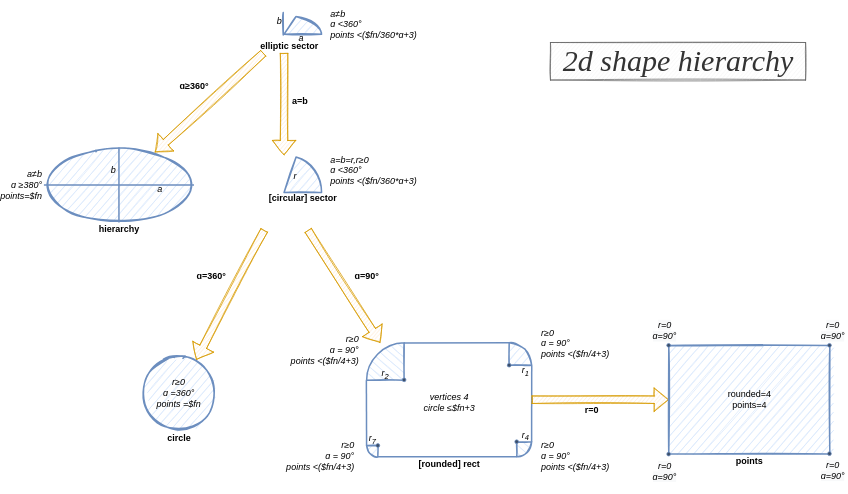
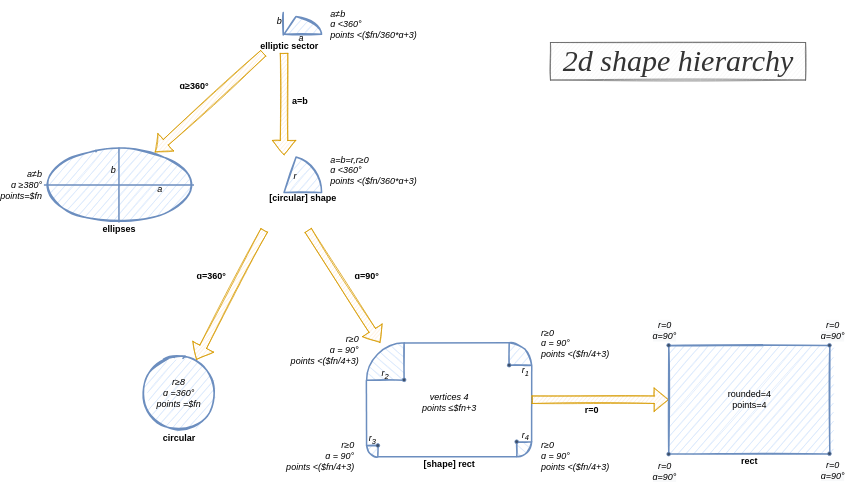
node "[circular] sector": label "[circular] sector" -> "[circular] shape"
node "hierarchy": label "hierarchy" -> "ellipses"
node "r≥0ɑ =360°points =$fn": label "r≥0ɑ =360°points =$fn" -> "r≥8ɑ =360°points =$fn"
node "vertices 4circle ≤$fn+3": label "vertices 4circle ≤$fn+3" -> "vertices 4points ≤$fn+3"
node "circle": label "circle" -> "circular"
node "r7": label "r7" -> "r3"
node "points": label "points" -> "rect"
node "[rounded] rect": label "[rounded] rect" -> "[shape] rect"
